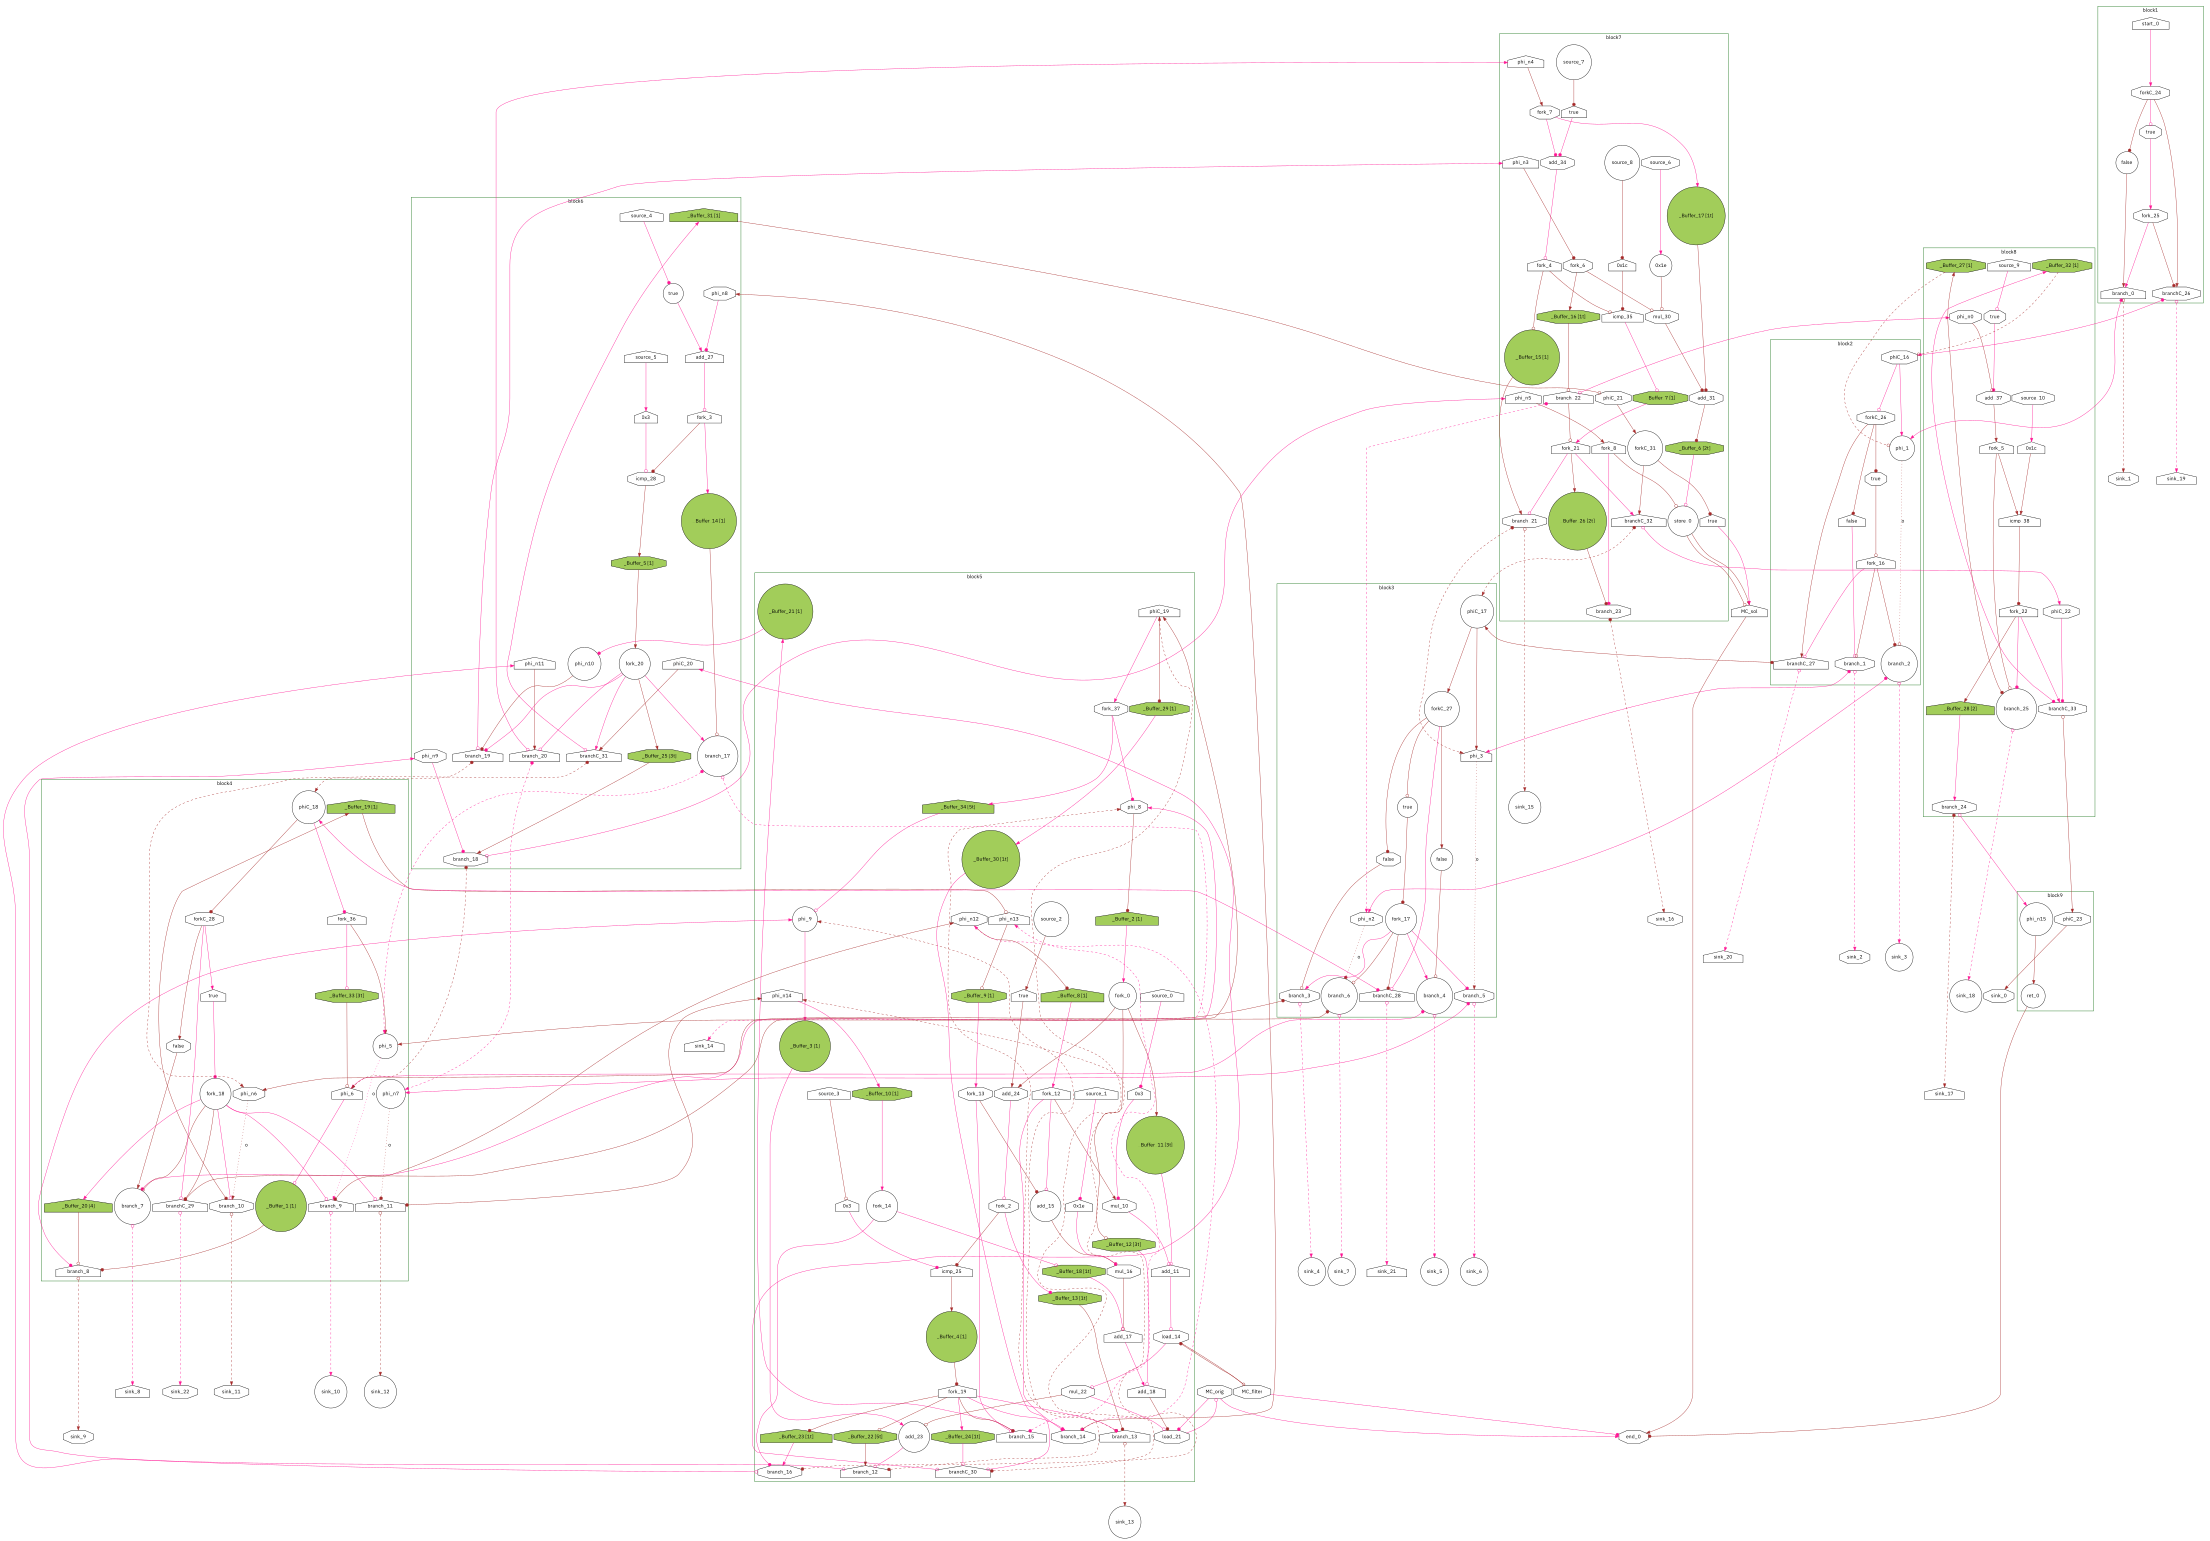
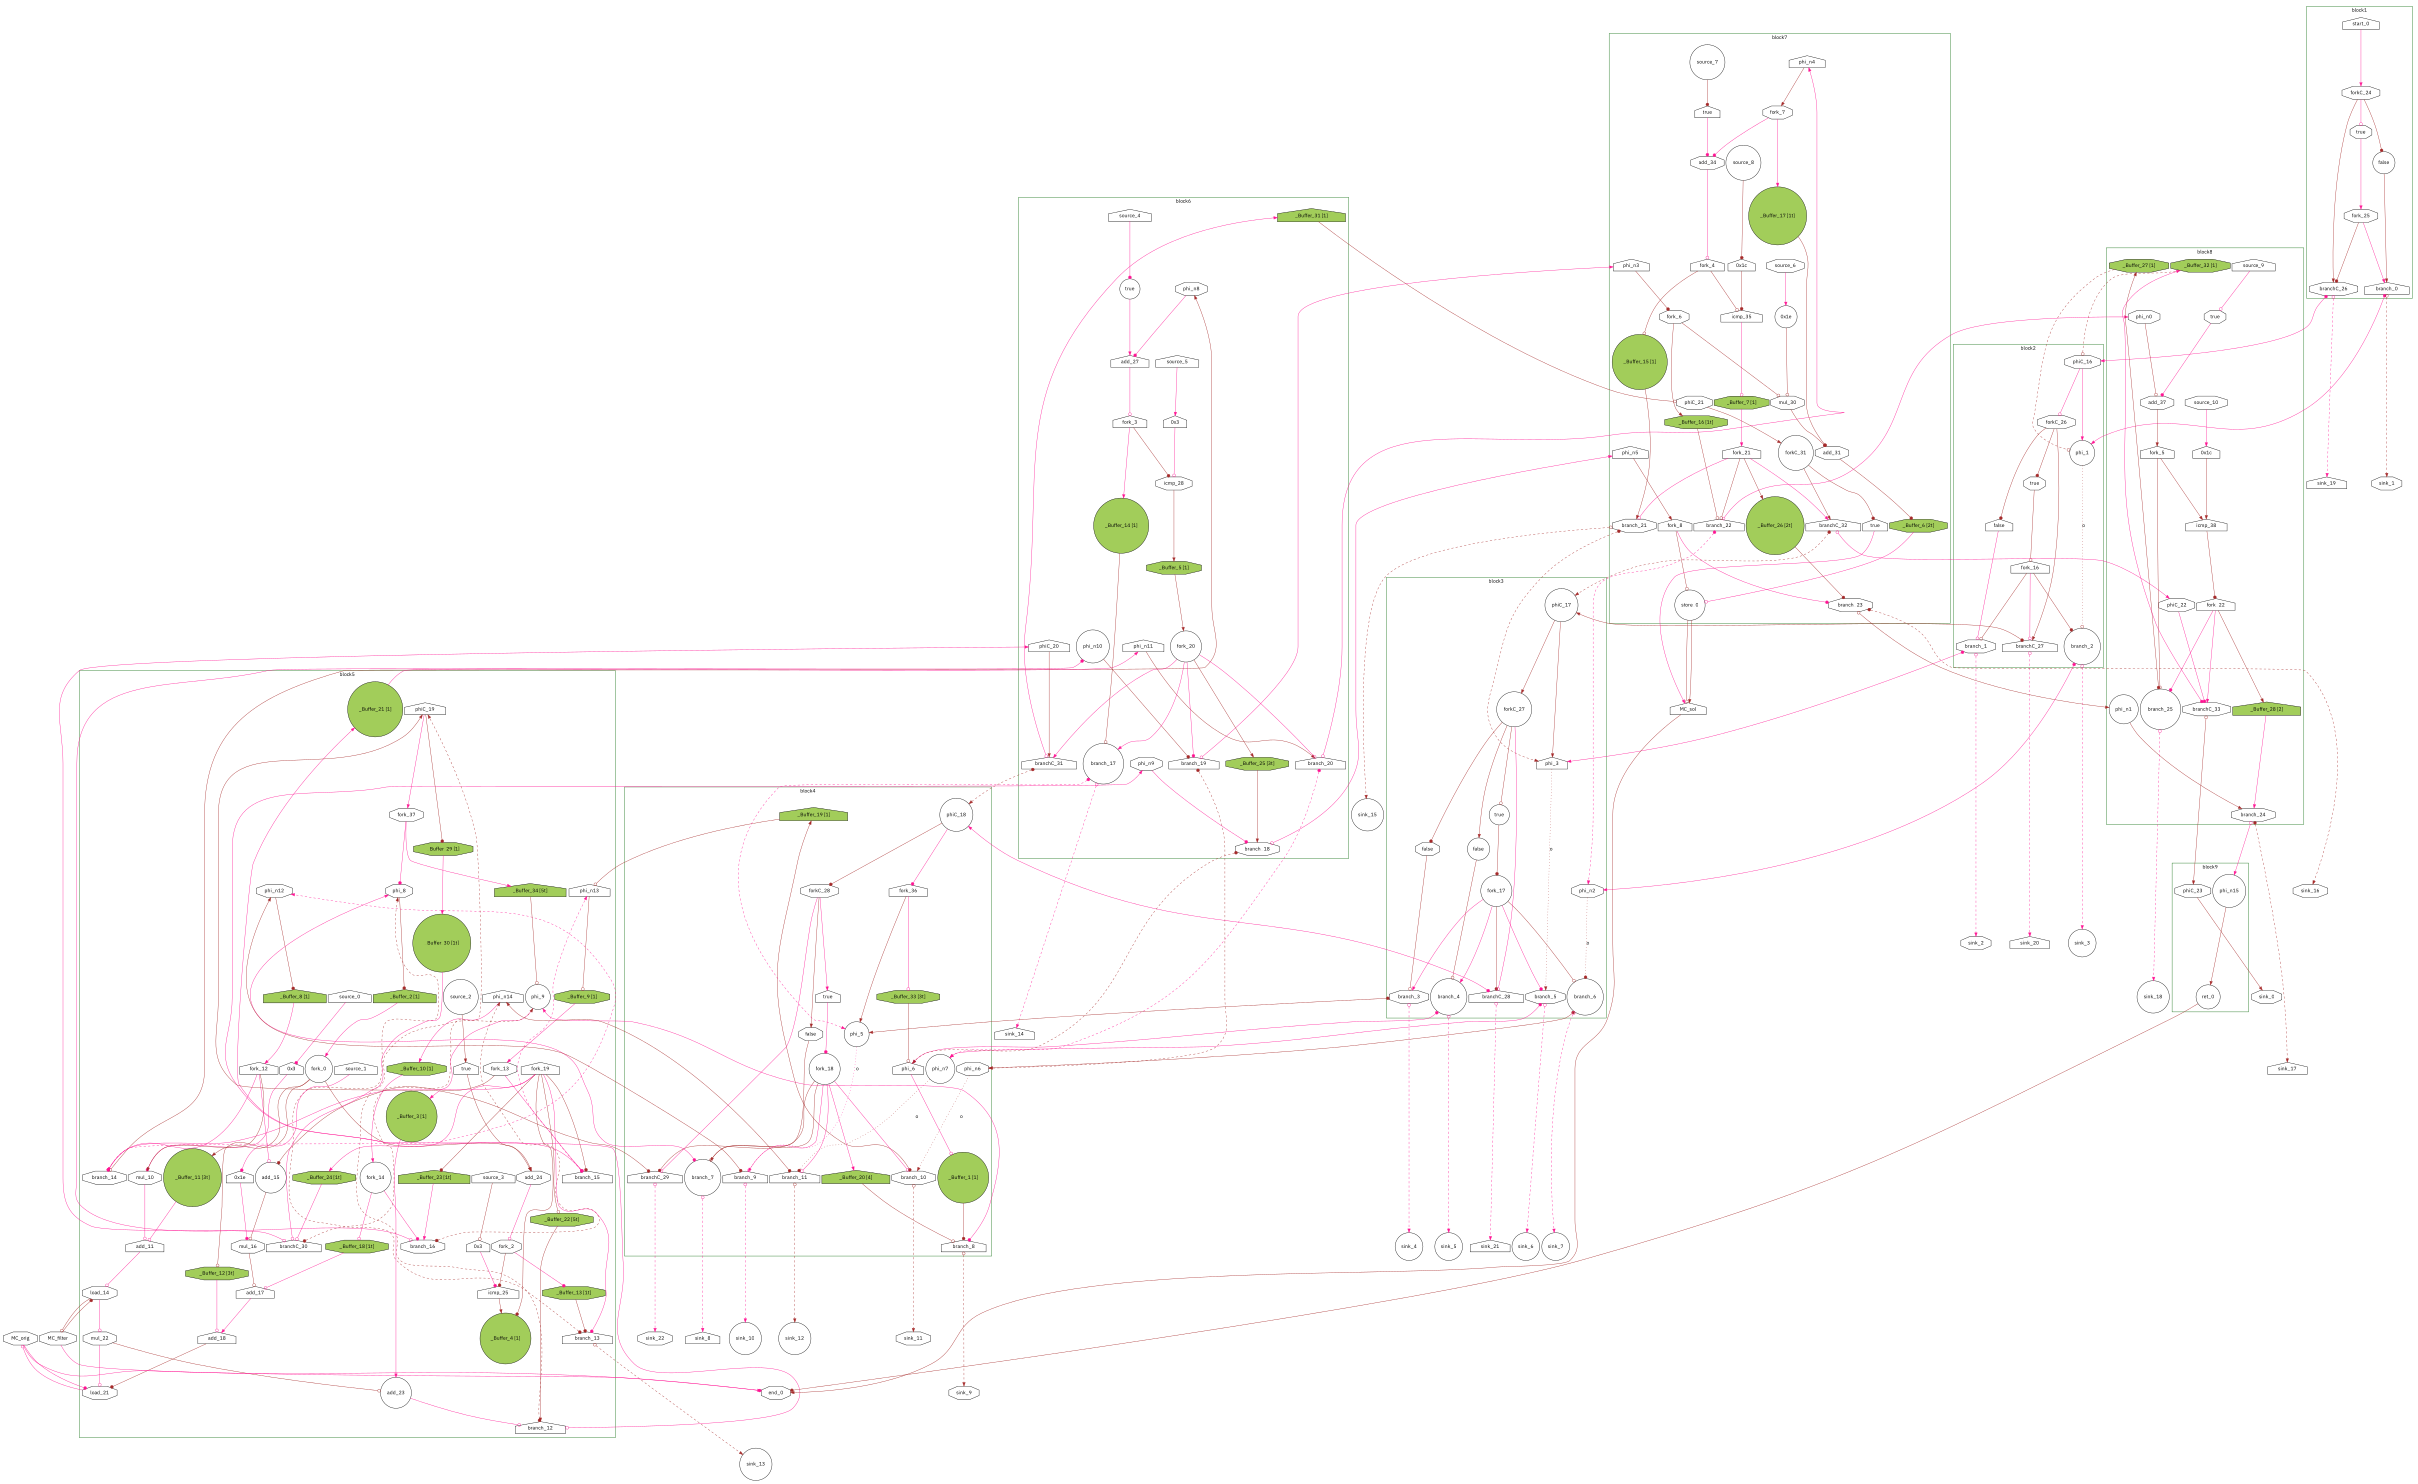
edge "branch_22" -> "fork_21": reversed
node "phi_n1": added
edge "_Buffer_34 [5t]" -> "phi_9": color deeppink -> brown
edge "_Buffer_4 [1]" -> "fork_19": reversed
